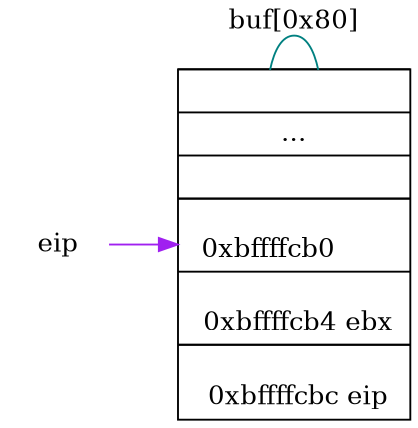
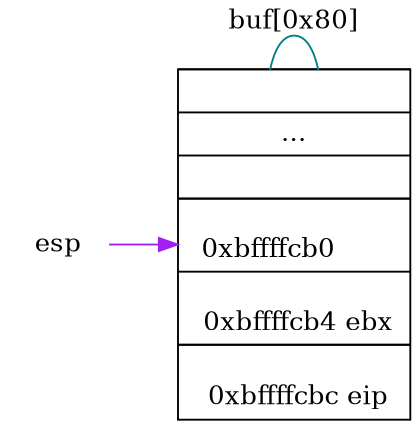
node "eip": label "eip" -> "esp"
